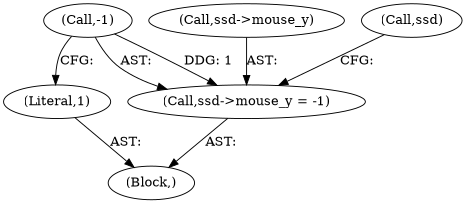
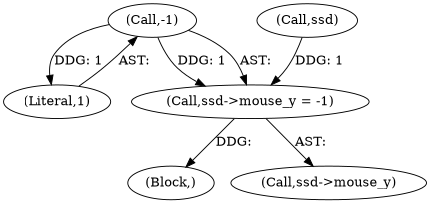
edge "(Call,ssd->mouse_y)" -> "(Call,ssd->mouse_y = -1)": reversed
edge "(Call,-1)" -> "(Literal,1)": label "CFG: " -> "DDG: 1"
edge "(Call,ssd)" -> "(Call,ssd->mouse_y = -1)": label "CFG: " -> "DDG: 1"
edge "(Literal,1)" -> "(Block,)": now "(Literal,1)" -> "(Call,-1)"
edge "(Call,ssd->mouse_y = -1)" -> "(Block,)": label "AST: " -> "DDG: "
